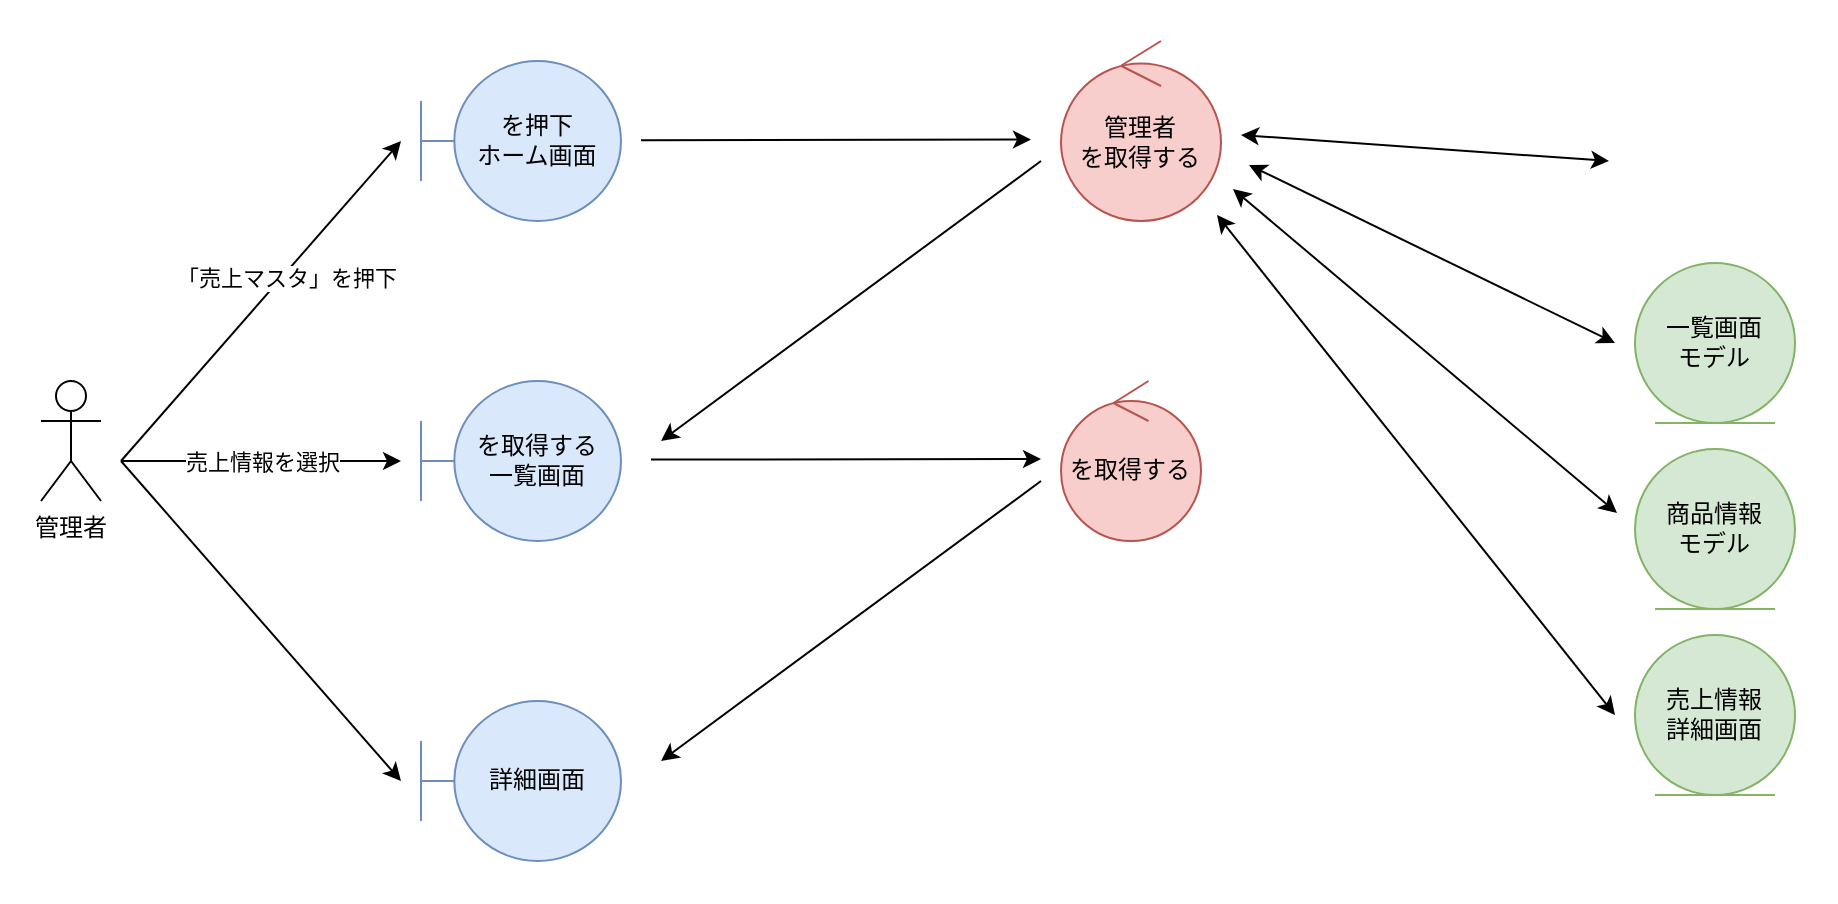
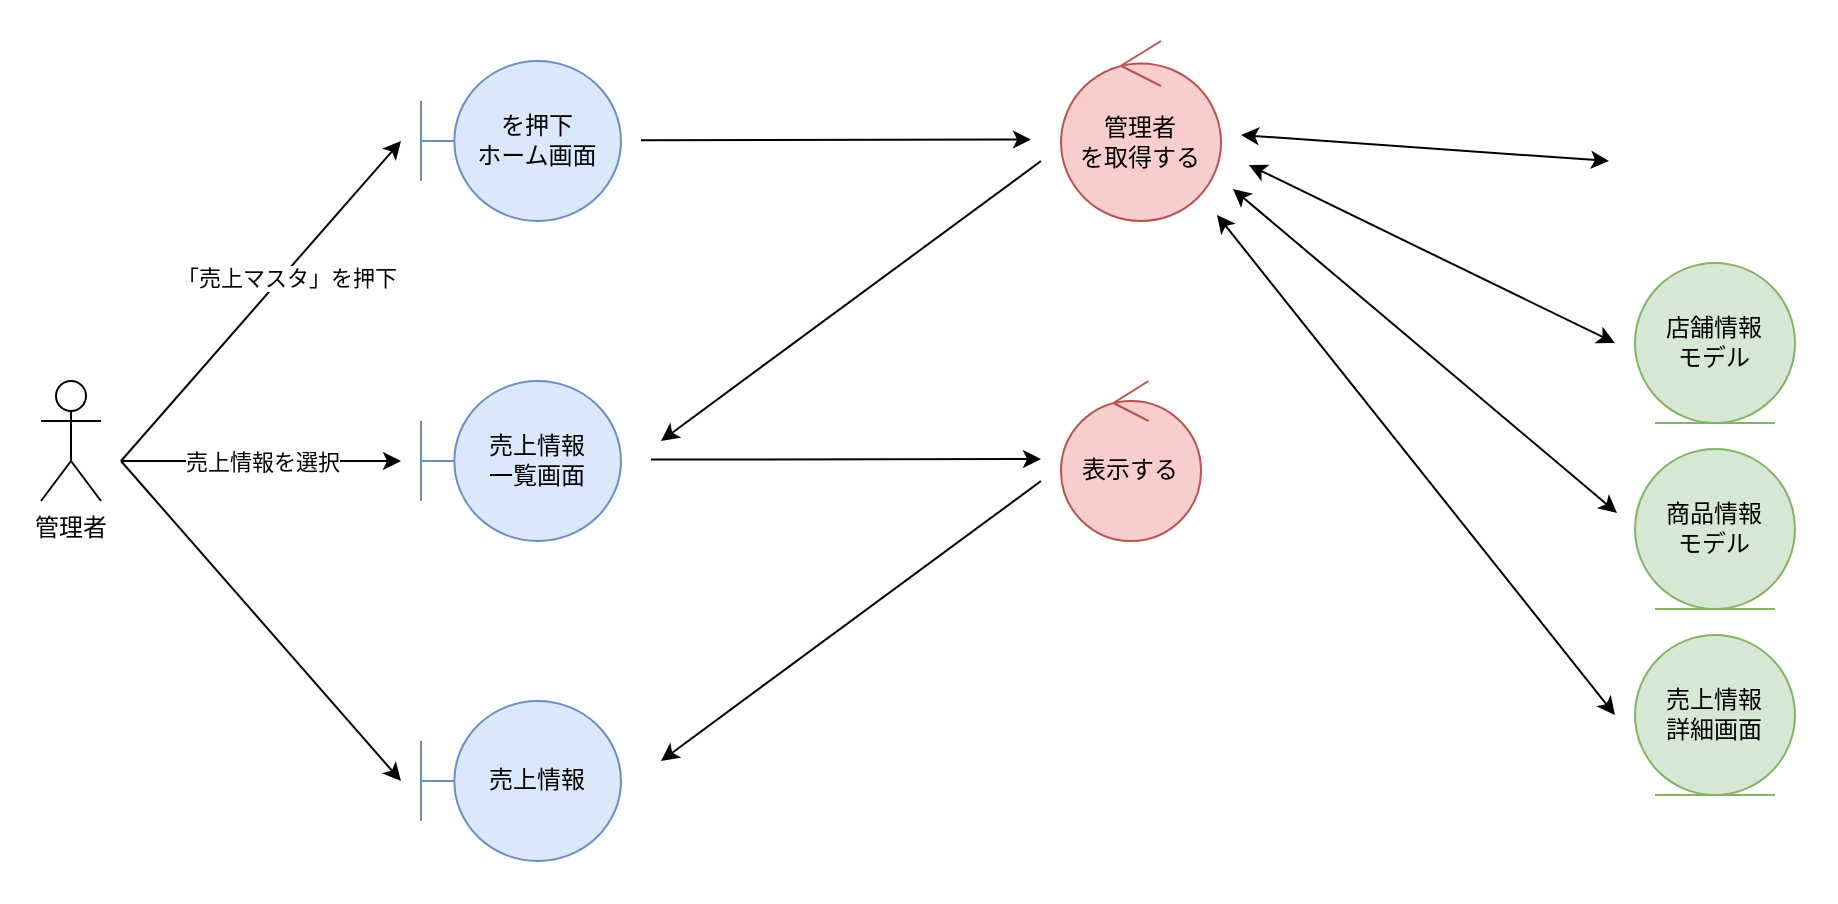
node "一覧画面 モデル": label "一覧画面 モデル" -> "店舗情報 モデル"
node "を取得する 一覧画面": label "を取得する 一覧画面" -> "売上情報 一覧画面"
node "を取得する": label "を取得する" -> "表示する"
node "詳細画面": label "詳細画面" -> "売上情報"
